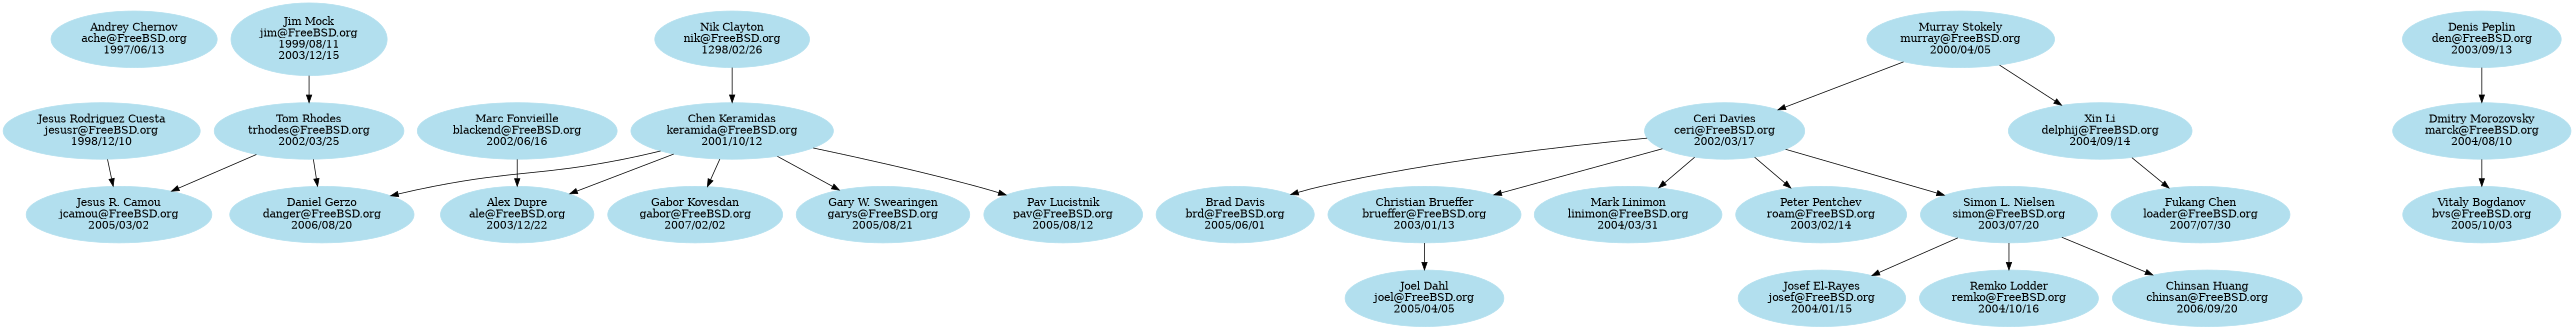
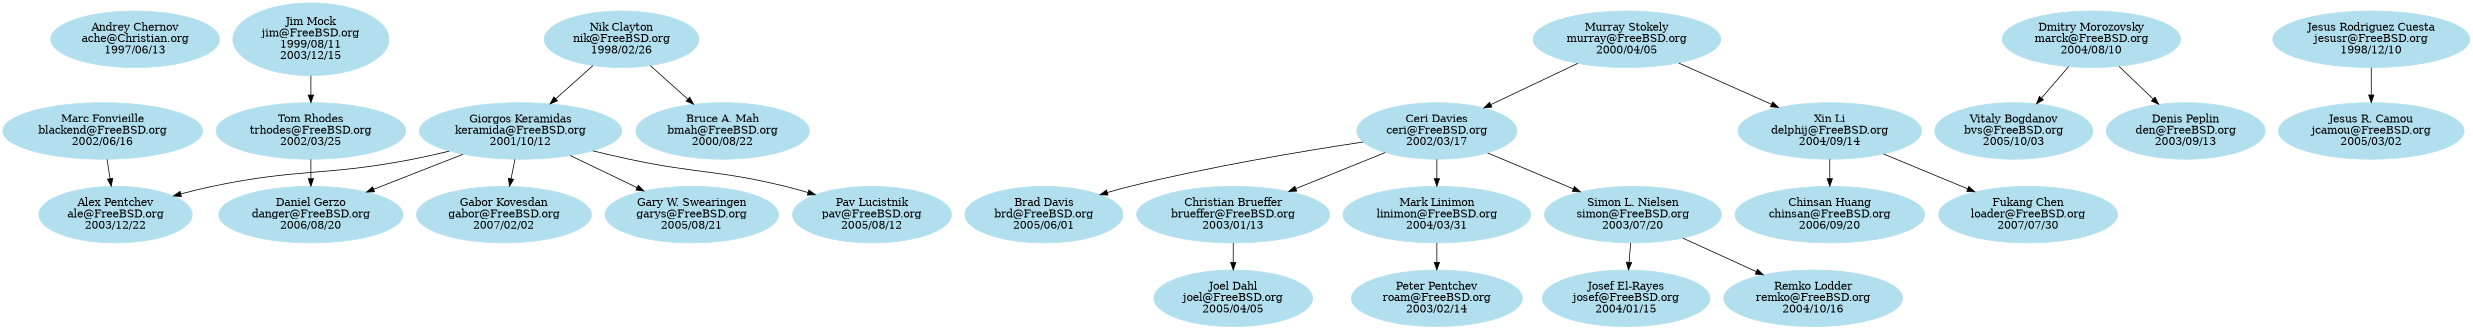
node "Andrey Chernov ache@FreeBSD.org 1997/06/13": label "Andrey Chernov ache@FreeBSD.org 1997/06/13" -> "Andrey Chernov ache@Christian.org 1997/06/13"
node "Nik Clayton nik@FreeBSD.org 1298/02/26": label "Nik Clayton nik@FreeBSD.org 1298/02/26" -> "Nik Clayton nik@FreeBSD.org 1998/02/26"
edge "Denis Peplin den@FreeBSD.org 2003/09/13" -> "Dmitry Morozovsky marck@FreeBSD.org 2004/08/10": reversed
node "Bruce A. Mah bmah@FreeBSD.org 2000/08/22": added
node "Chen Keramidas keramida@FreeBSD.org 2001/10/12": label "Chen Keramidas keramida@FreeBSD.org 2001/10/12" -> "Giorgos Keramidas keramida@FreeBSD.org 2001/10/12"
edge "Ceri Davies ceri@FreeBSD.org 2002/03/17" -> "Peter Pentchev roam@FreeBSD.org 2003/02/14": now "Mark Linimon linimon@FreeBSD.org 2004/03/31" -> "Peter Pentchev roam@FreeBSD.org 2003/02/14"
edge "Tom Rhodes trhodes@FreeBSD.org 2002/03/25" -> "Jesus R. Camou jcamou@FreeBSD.org 2005/03/02": removed
node "Alex Dupre ale@FreeBSD.org 2003/12/22": label "Alex Dupre ale@FreeBSD.org 2003/12/22" -> "Alex Pentchev ale@FreeBSD.org 2003/12/22"
edge "Simon L. Nielsen simon@FreeBSD.org 2003/07/20" -> "Chinsan Huang chinsan@FreeBSD.org 2006/09/20": now "Xin Li delphij@FreeBSD.org 2004/09/14" -> "Chinsan Huang chinsan@FreeBSD.org 2006/09/20"
